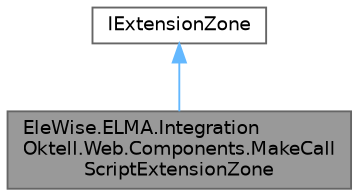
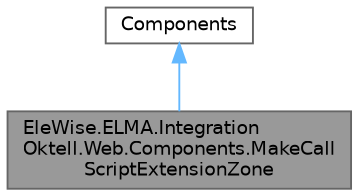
node "IExtensionZone": label "IExtensionZone" -> "Components"
